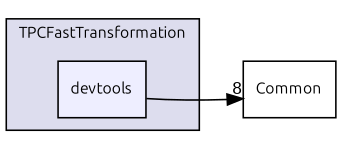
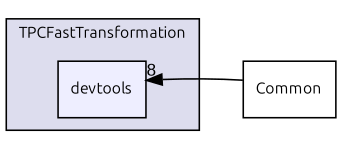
edge "devtools" -> "Common": reversed
